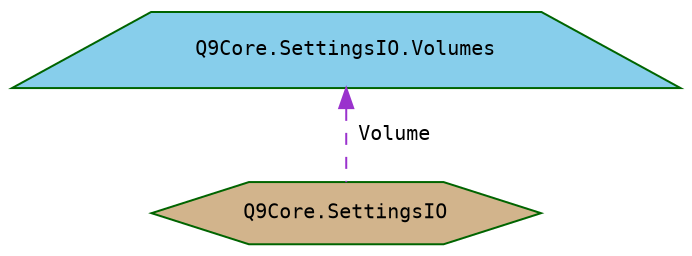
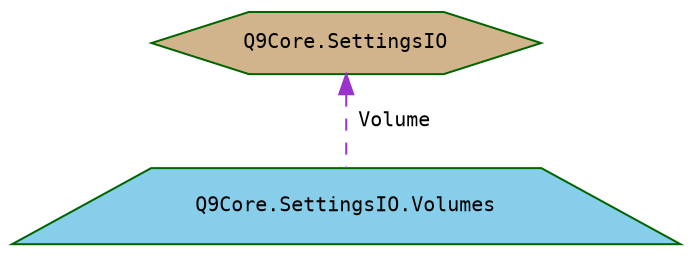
edge "Q9Core.SettingsIO" -> "Q9Core.SettingsIO.Volumes": reversed
